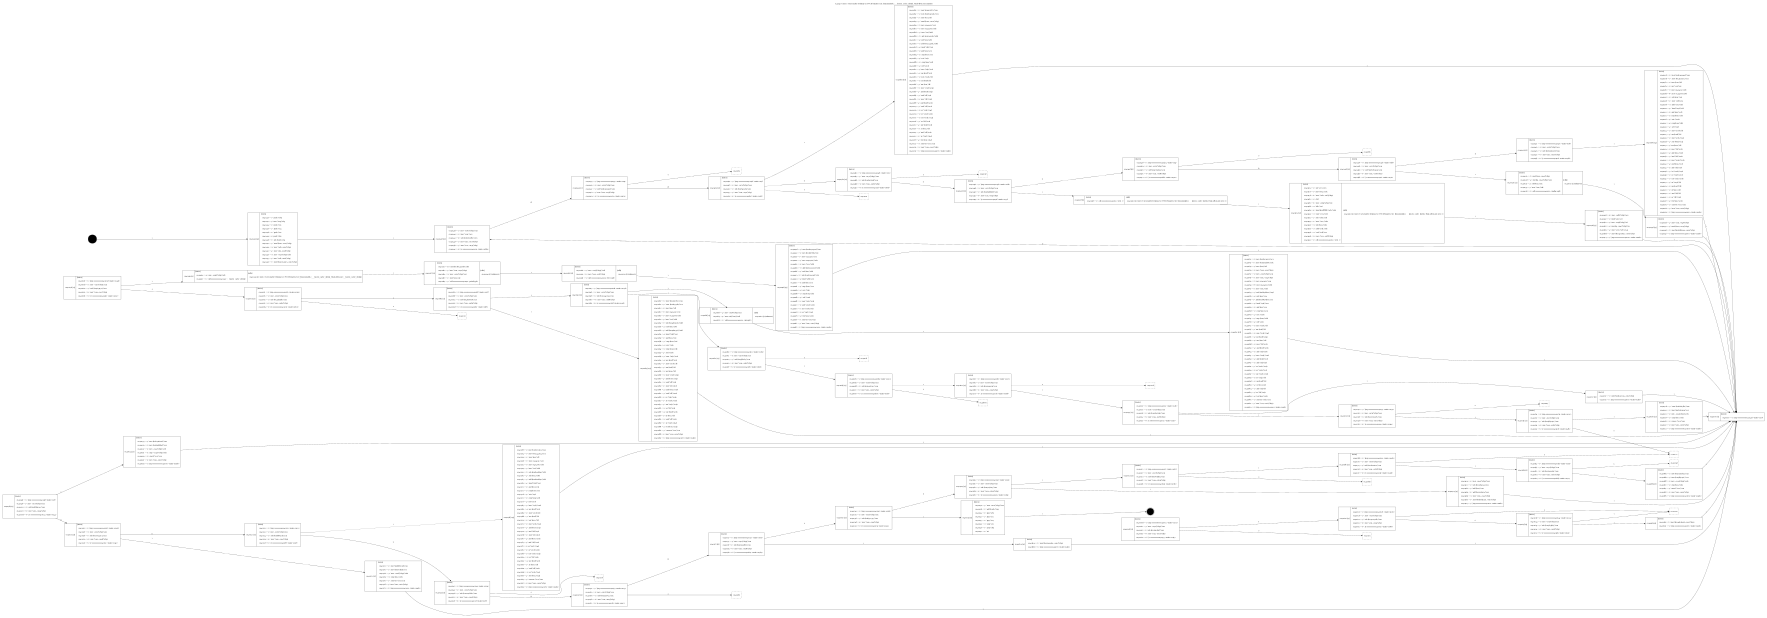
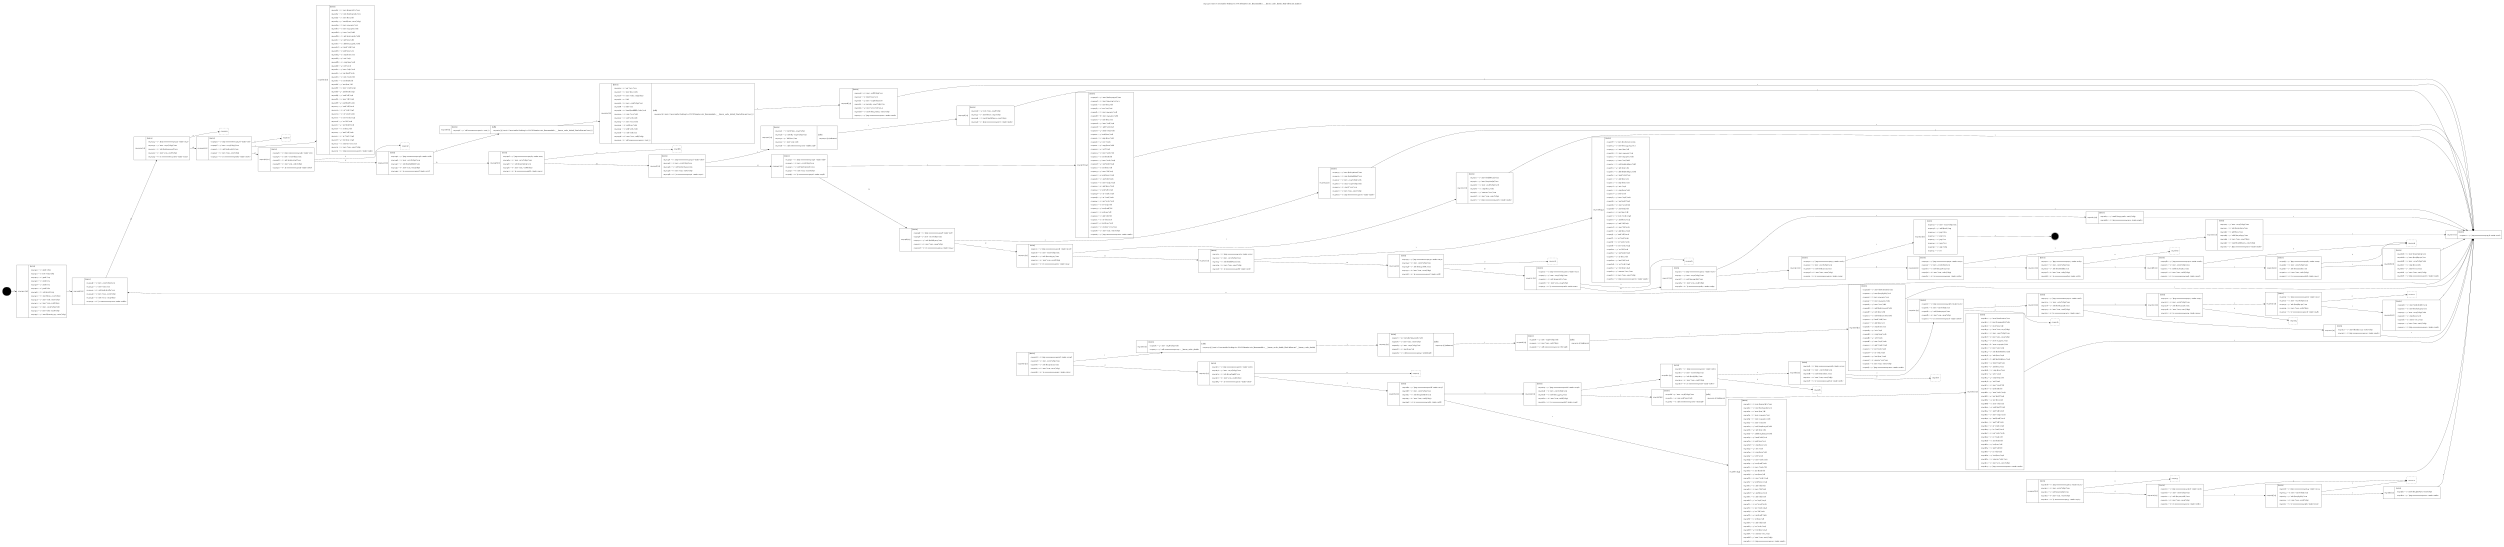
edge "0x4014e1 [25]" -> "0x4014fa [25]": added, label "14"
edge "0x4015db [25]" -> "0x401752": now "0x4015db [25]" -> "0x401e4d"
